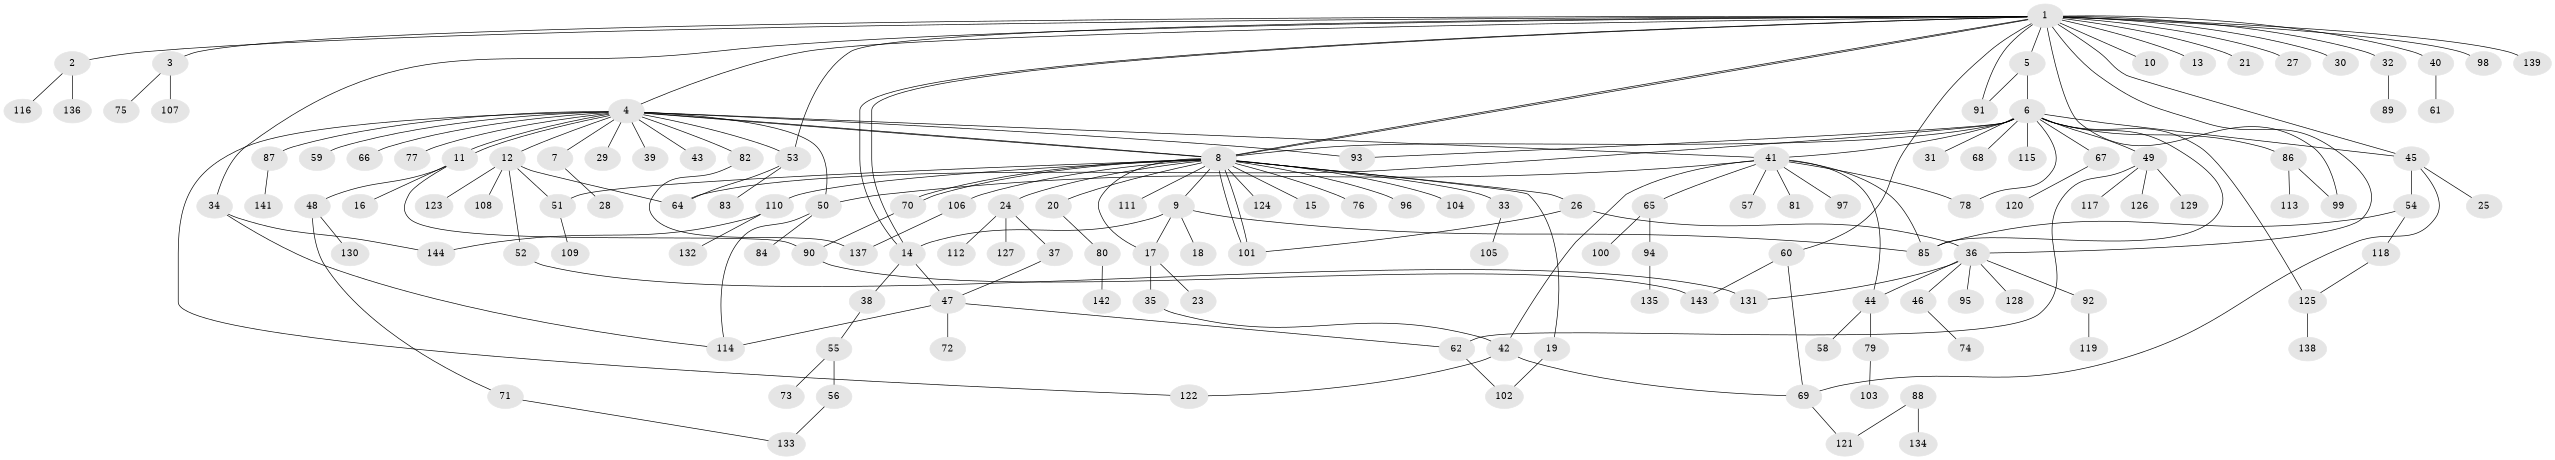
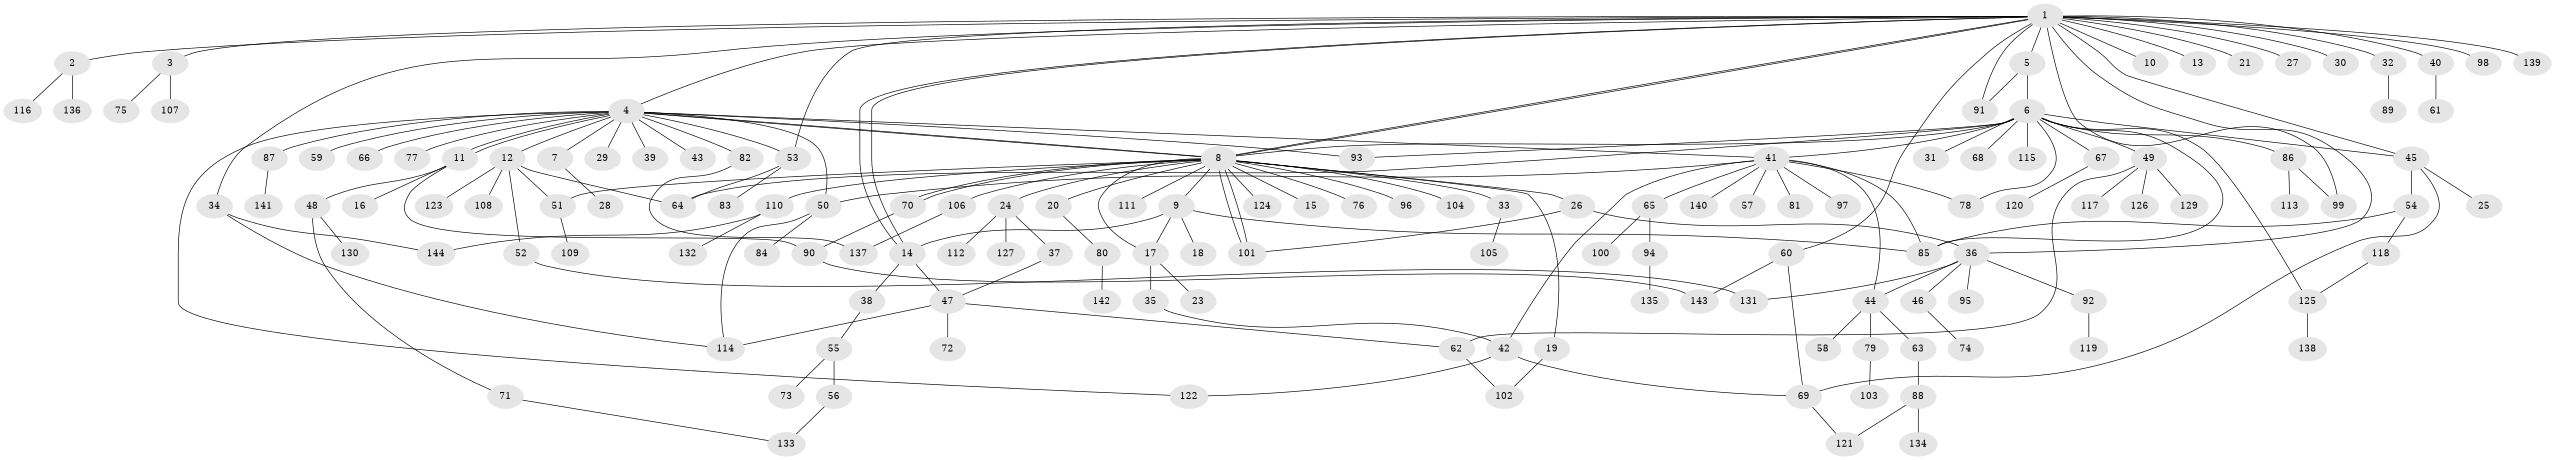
node "140": added
node "128": removed
node "63": added
